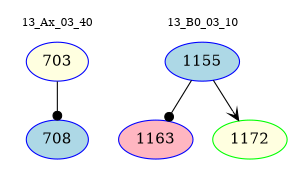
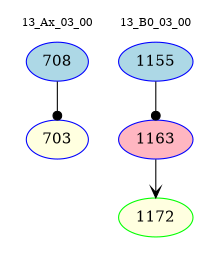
cluster "13_Ax_03_40": label "13_Ax_03_40" -> "13_Ax_03_00"
cluster "13_B0_03_10": label "13_B0_03_10" -> "13_B0_03_00"
edge "703" -> "708": reversed
edge "1155" -> "1172": now "1163" -> "1172"
